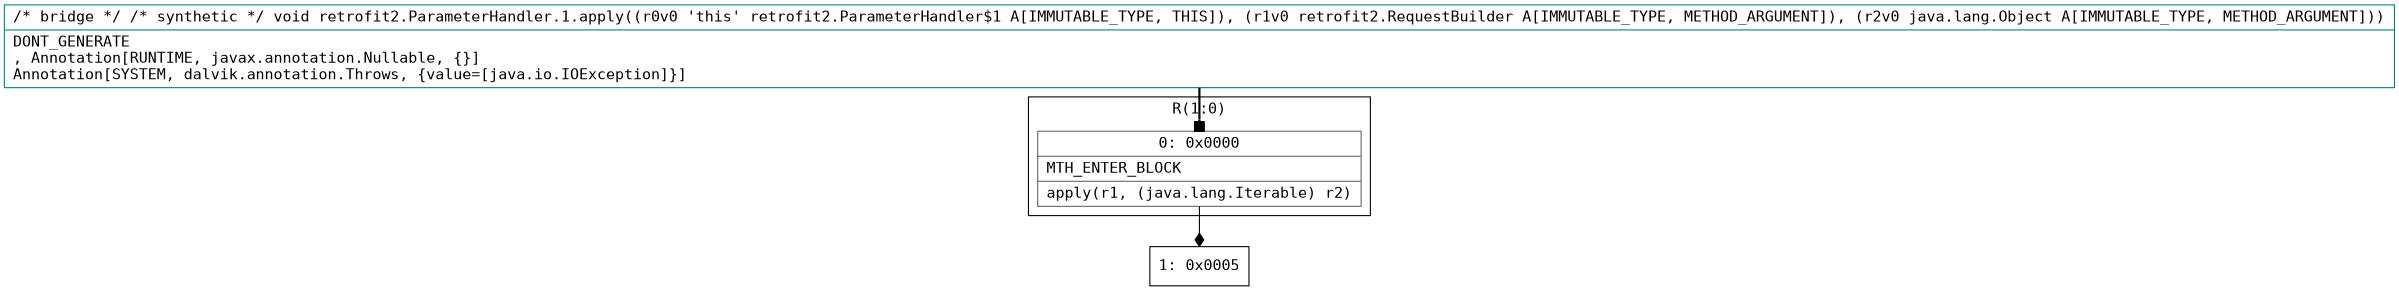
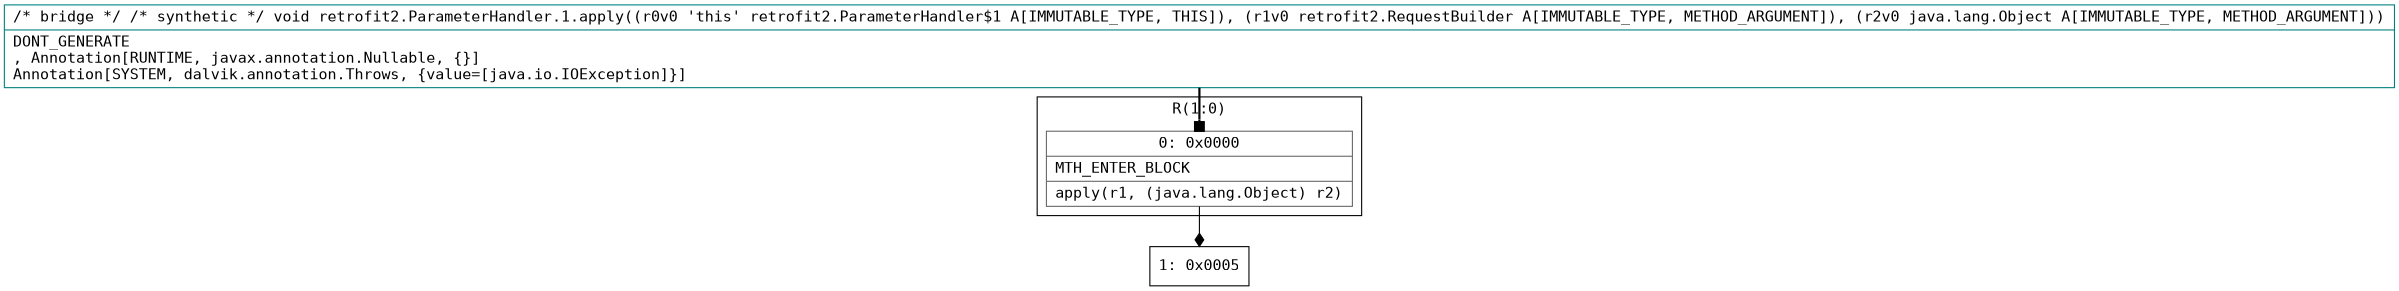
node "0: 0x0000": text "apply(r1, (java.lang.Iterable) r2)" -> "apply(r1, (java.lang.Object) r2)"
